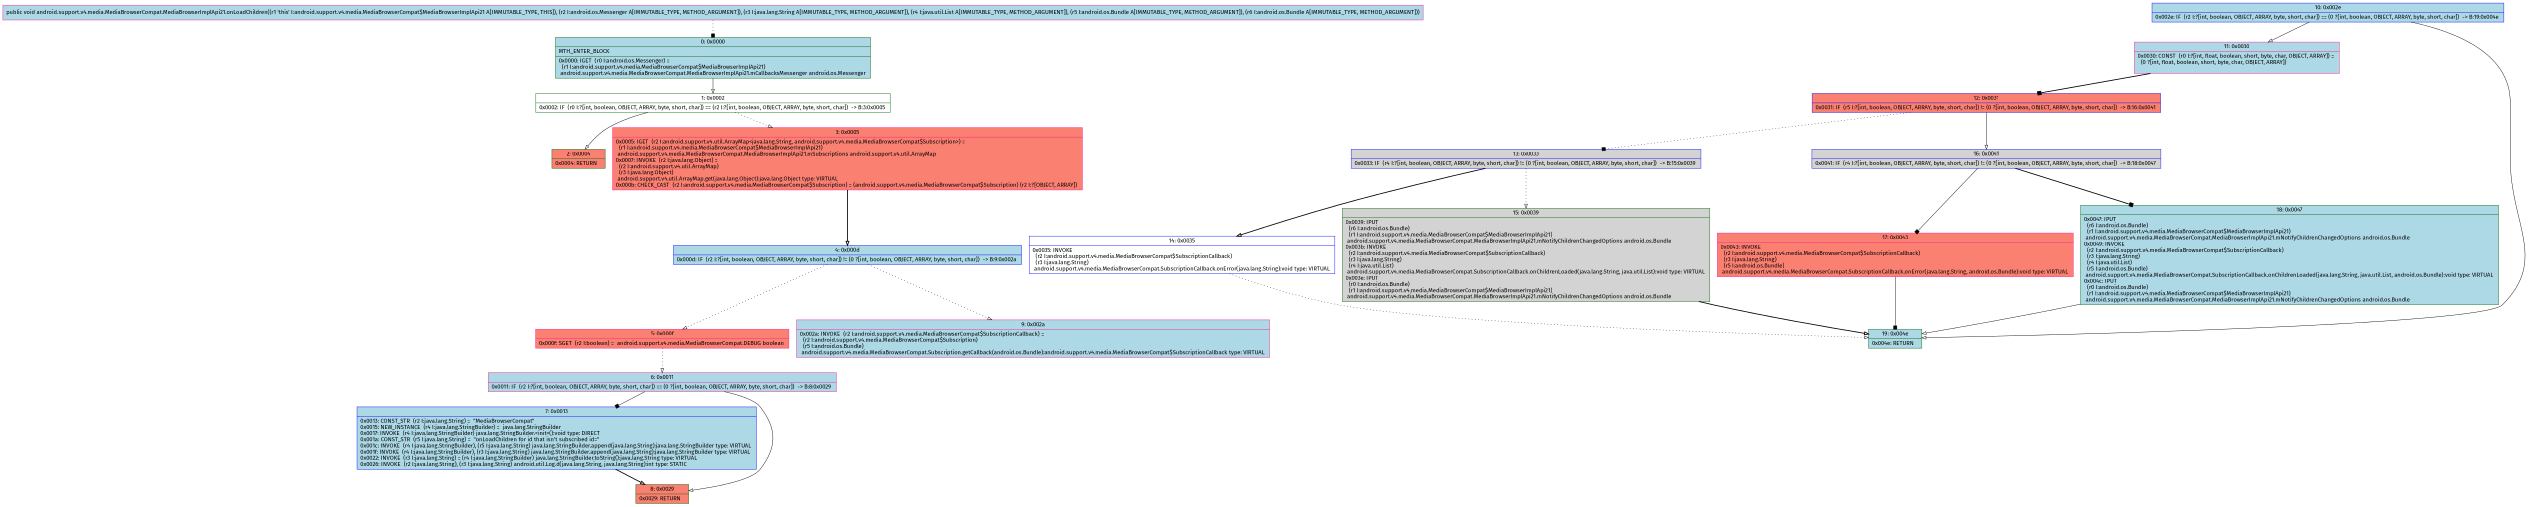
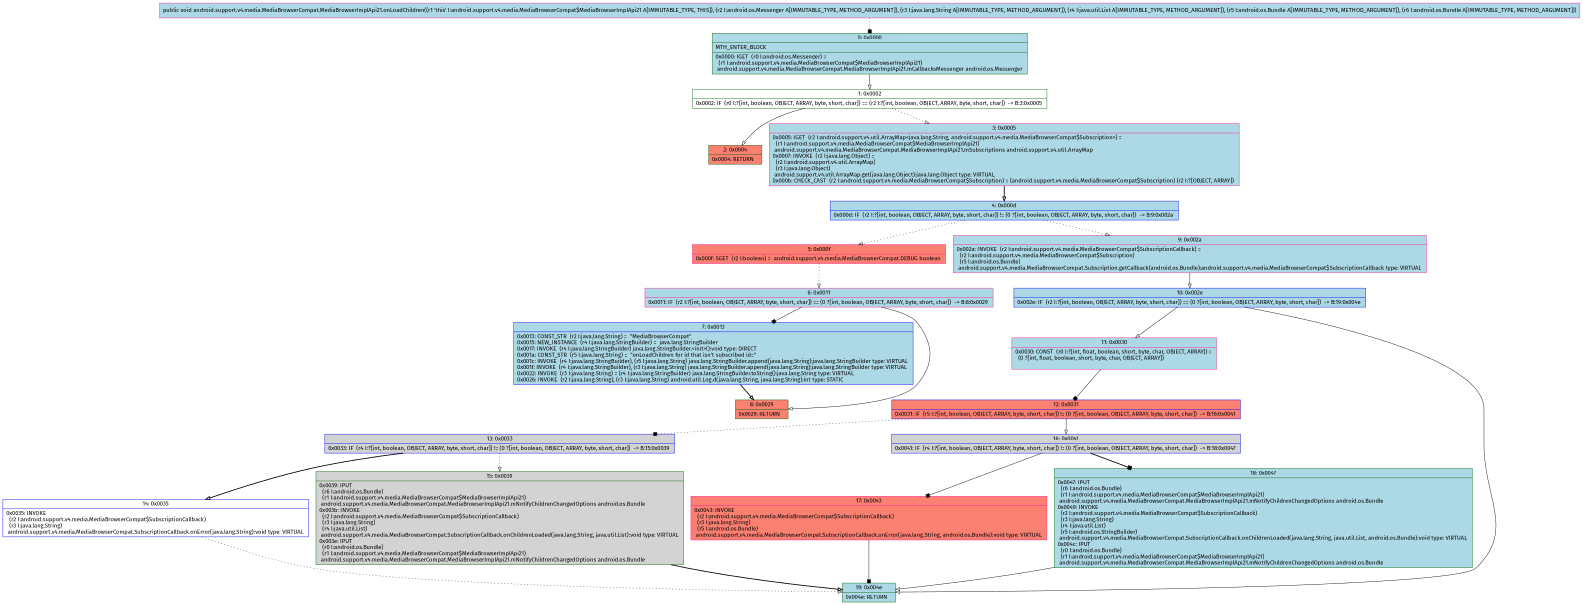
edge "11: 0x0030" -> "12: 0x0031": style bold -> solid
node "3: 0x0005": fillcolor salmon -> lightblue
node "18: 0x0047": text "(r5 I:android.os.Bundle)" -> "(r5 I:android.os.StringBuilder)"
edge "9: 0x002a" -> "10: 0x002e": added
